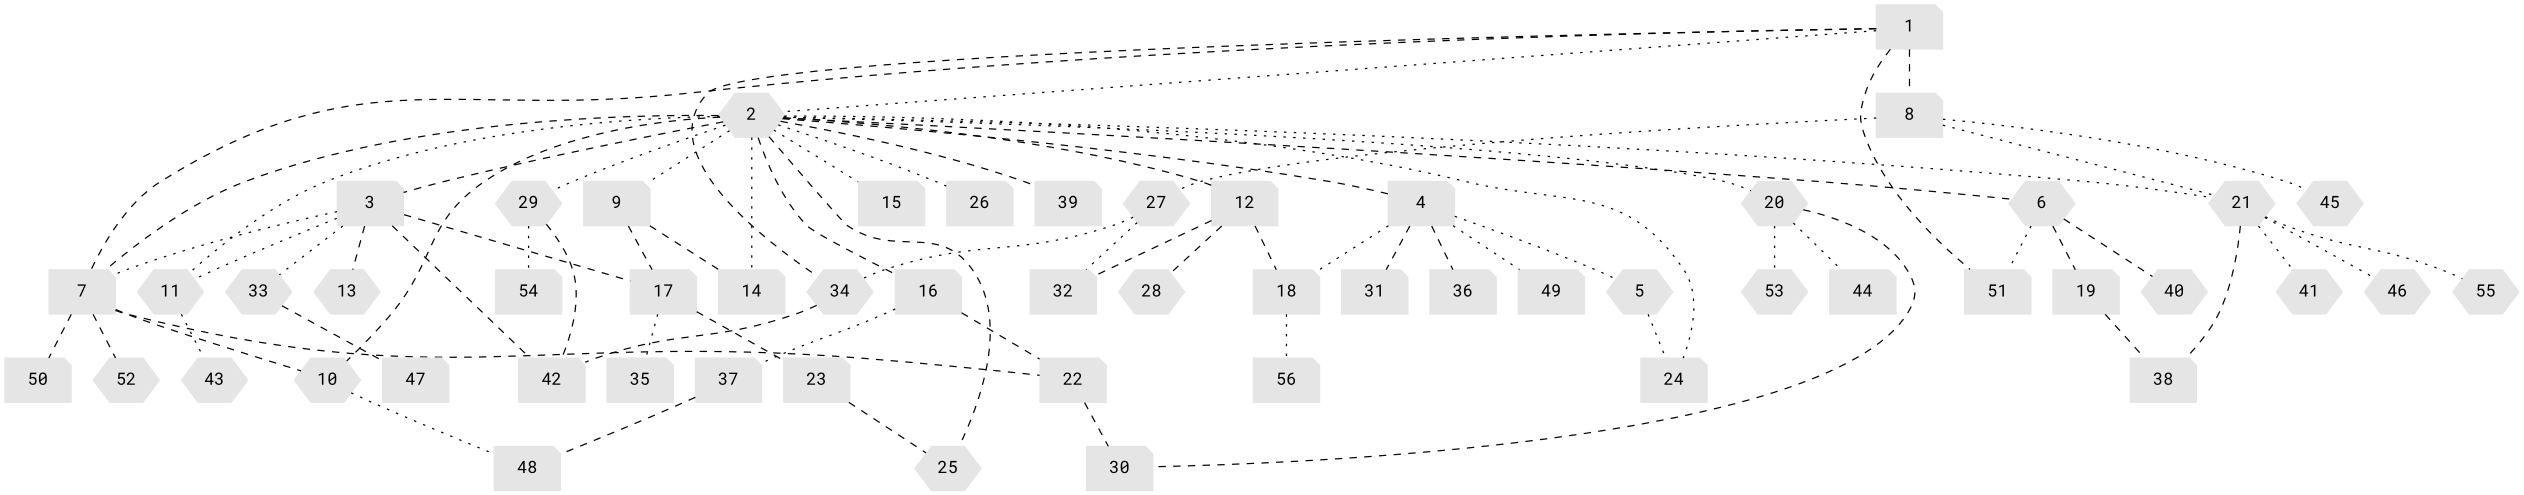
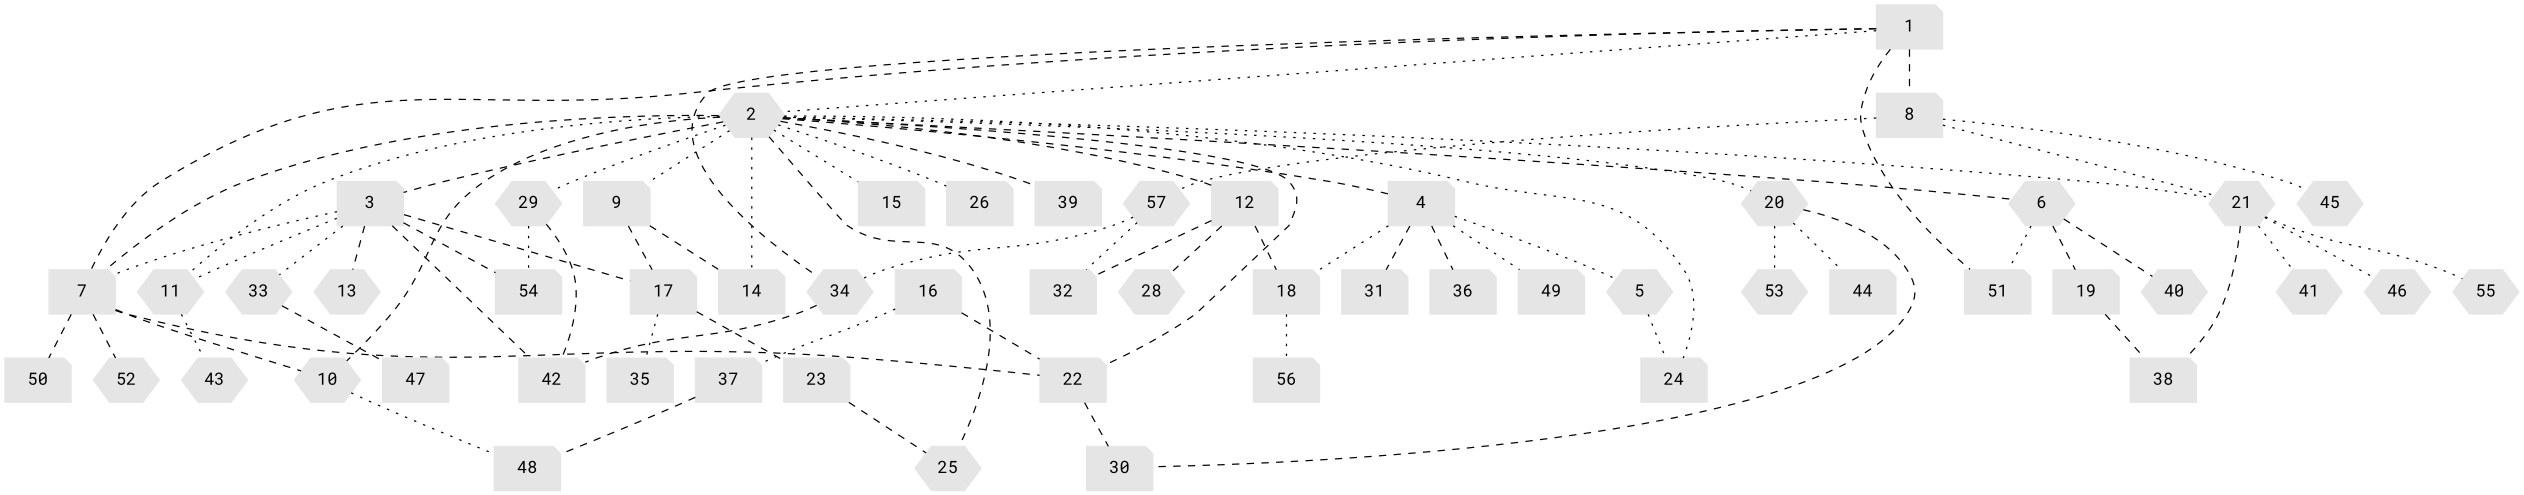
node "27": label "27" -> "57"
edge "2" -- "16": now "2" -- "22"
edge "3" -- "54": added
